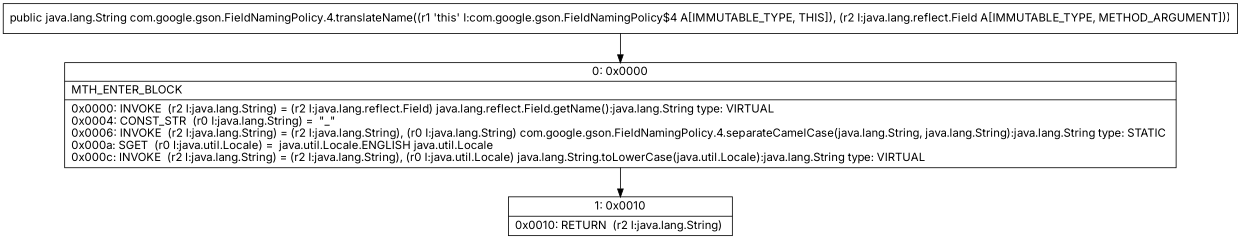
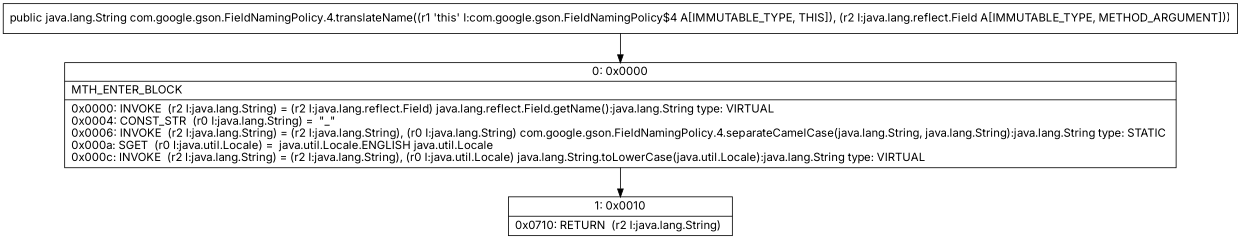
node "1: 0x0010": text "0x0010: RETURN  (r2 I:java.lang.String)" -> "0x0710: RETURN  (r2 I:java.lang.String)"
